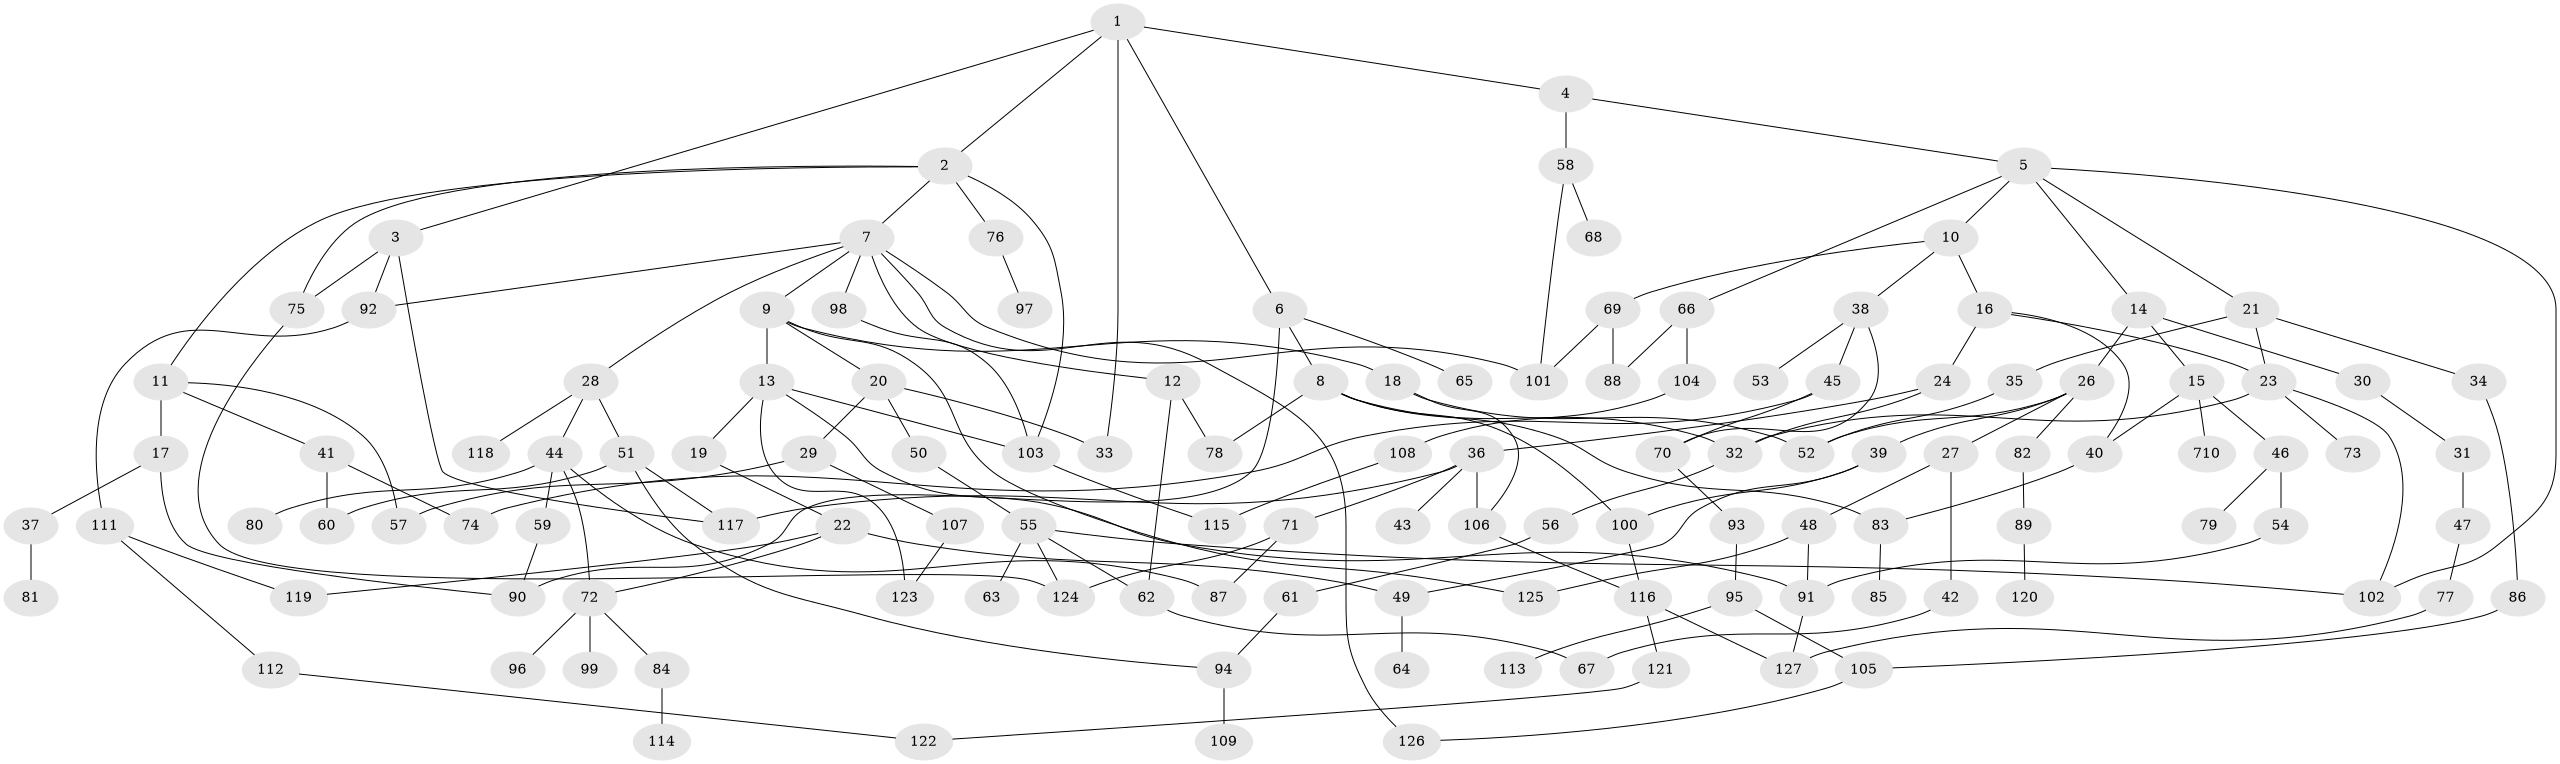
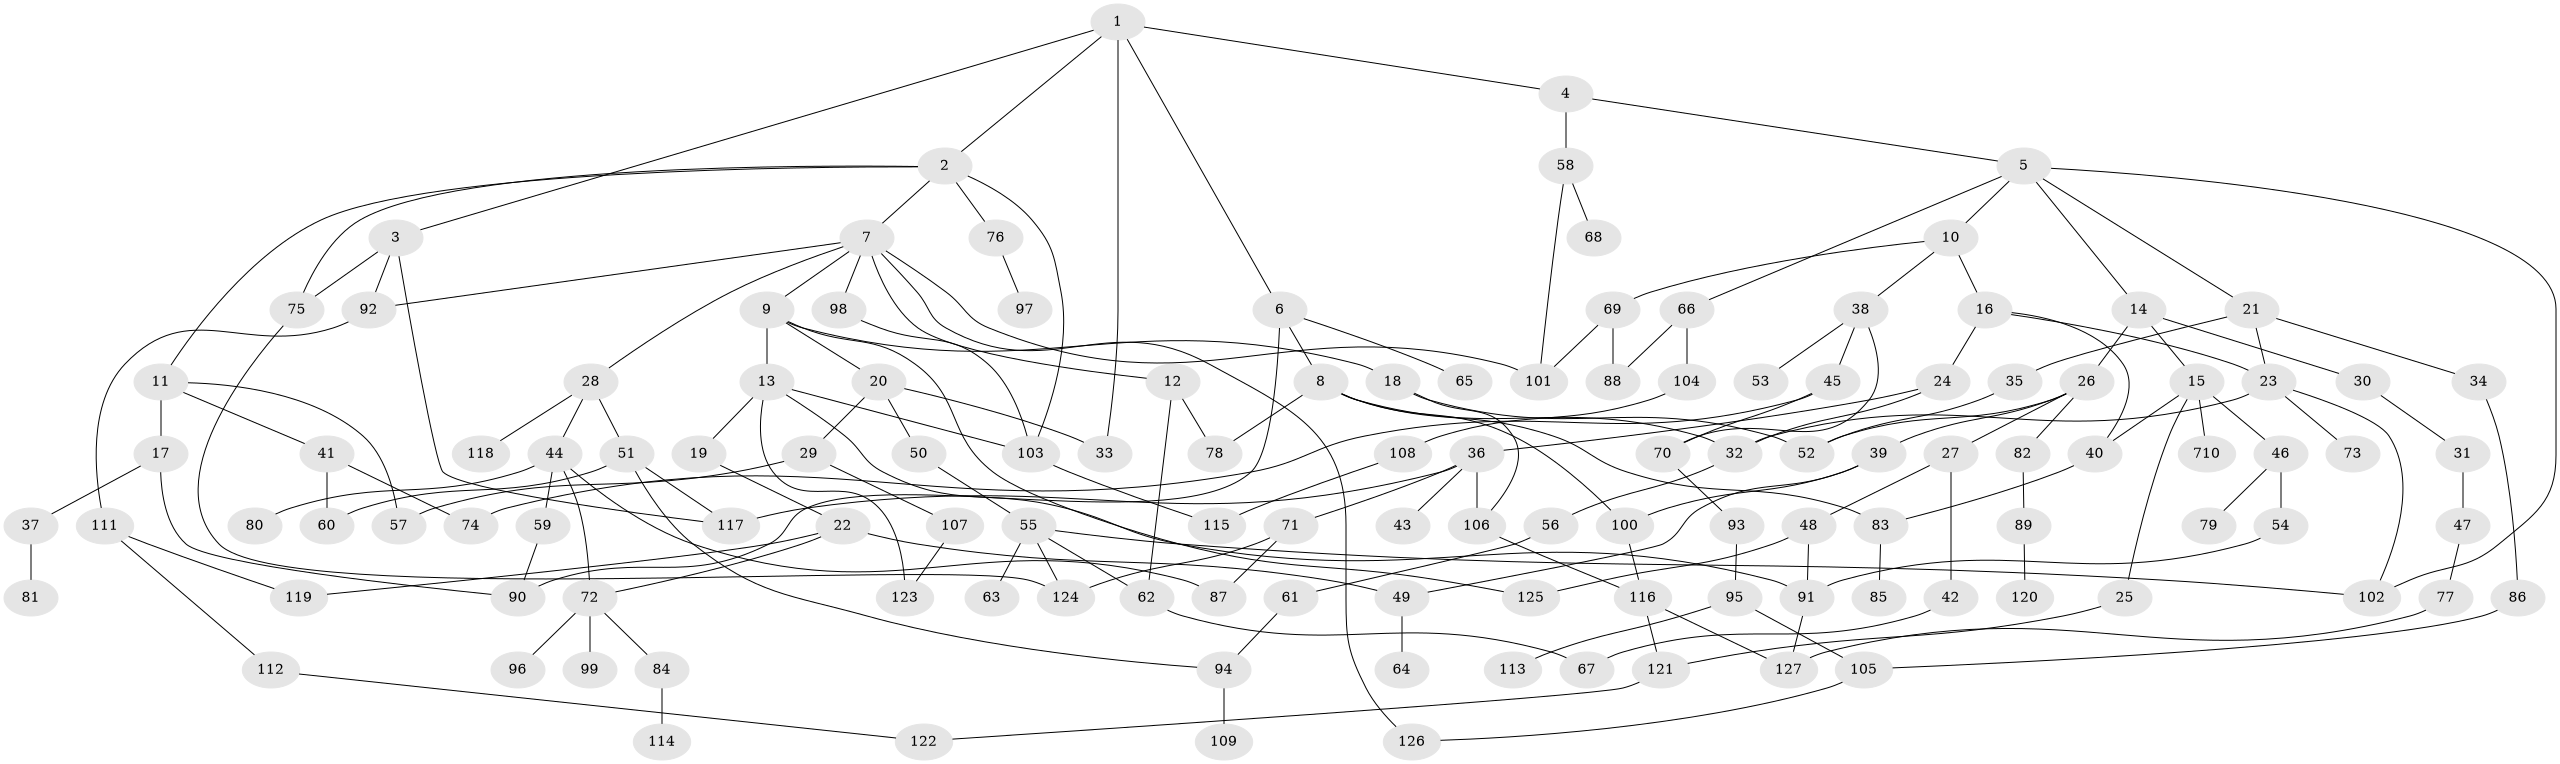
node "25": added
